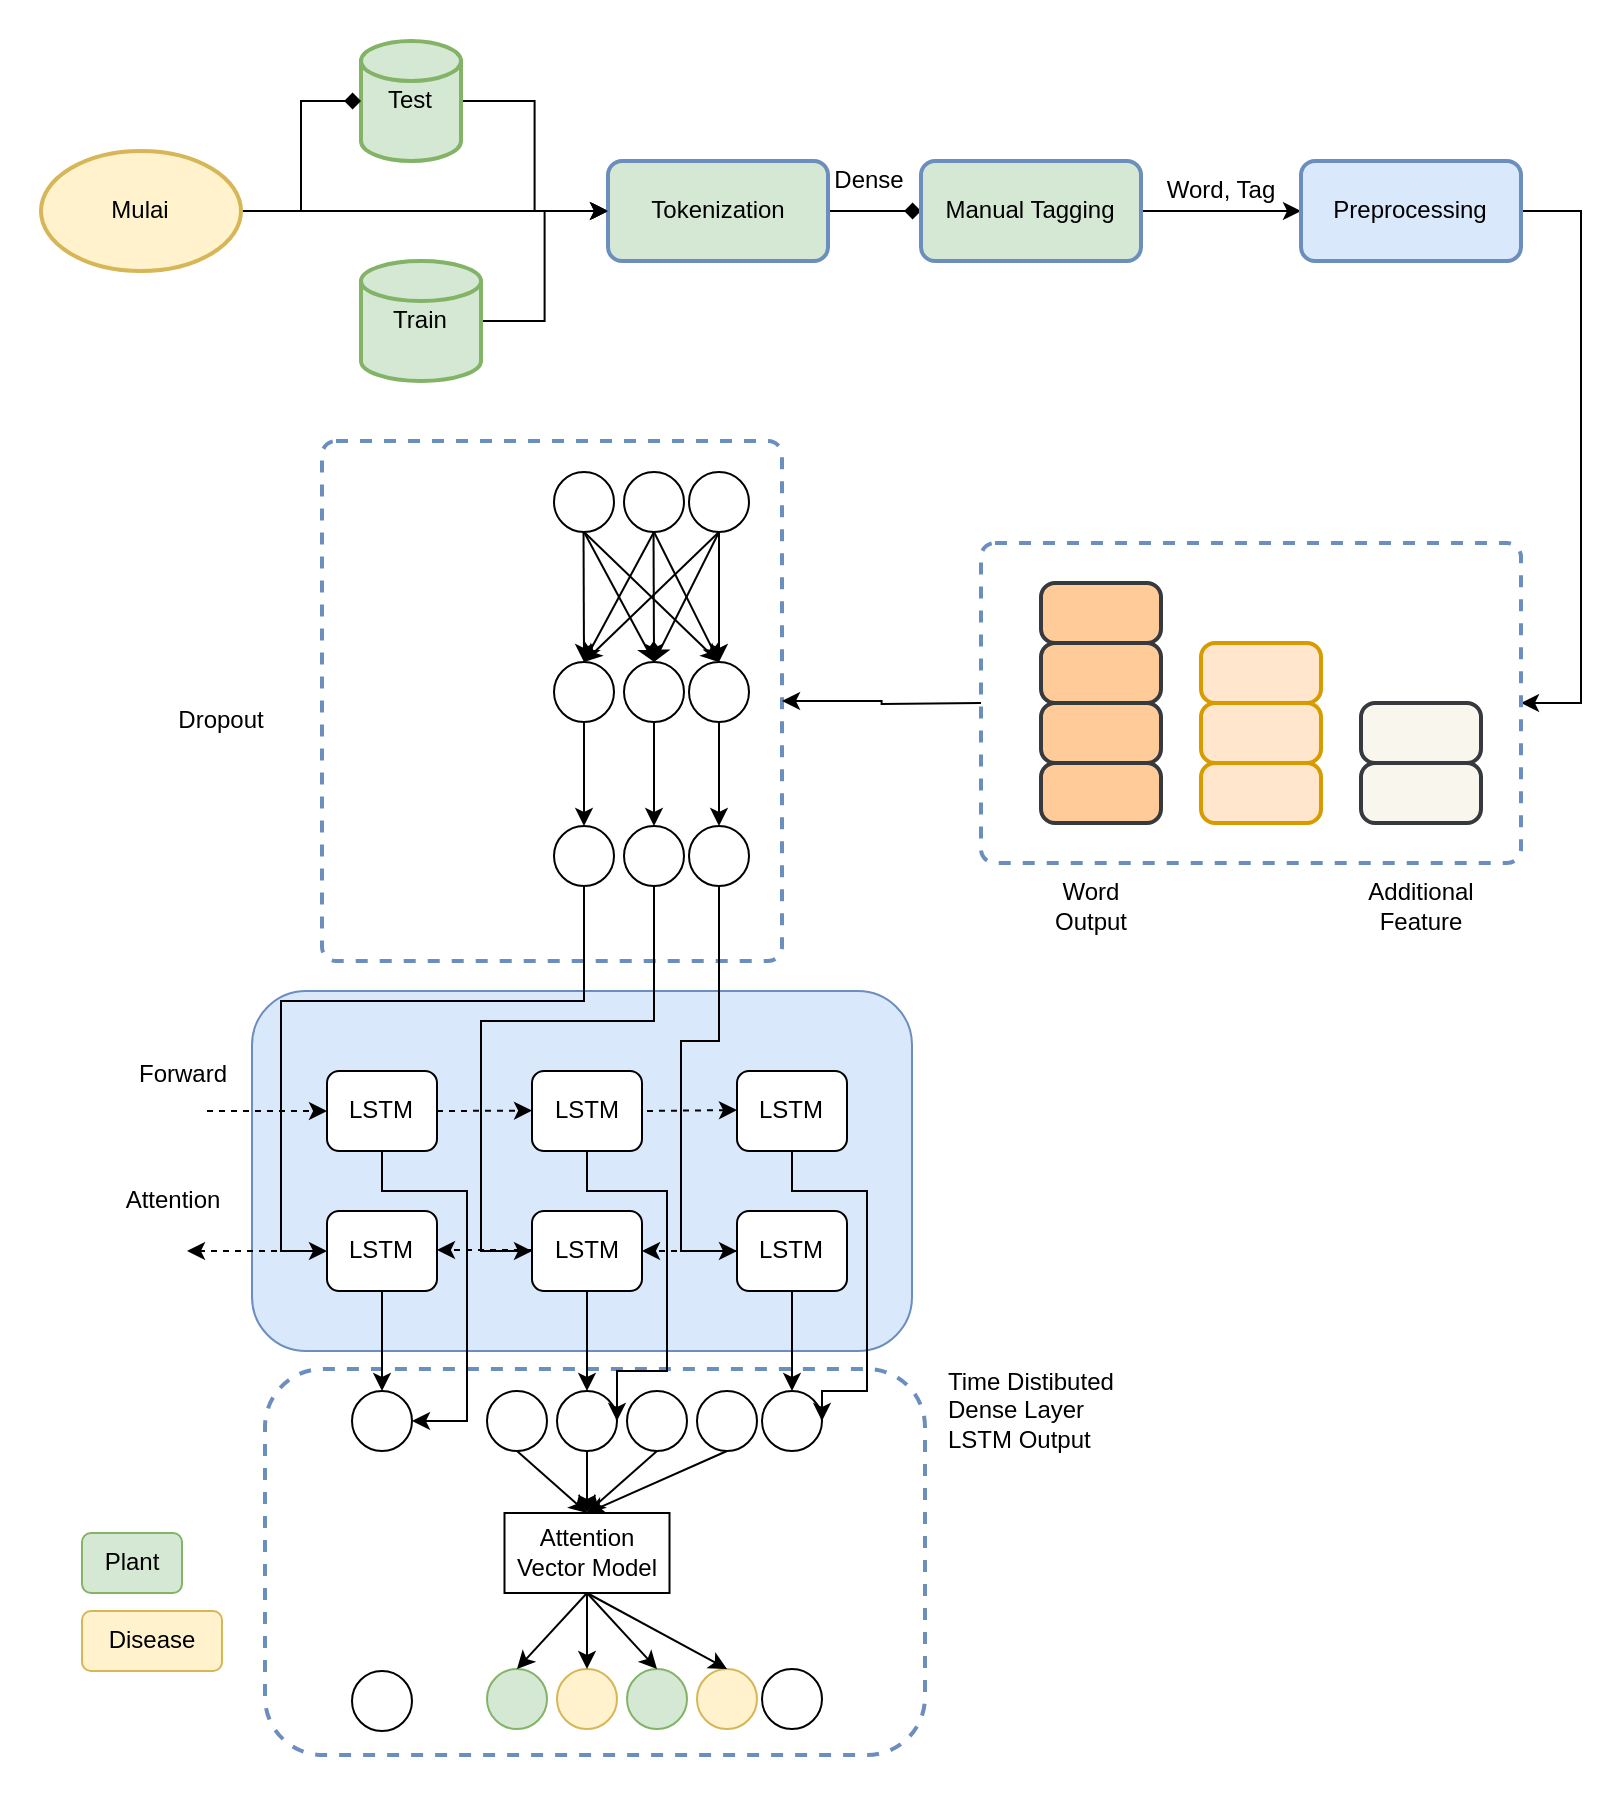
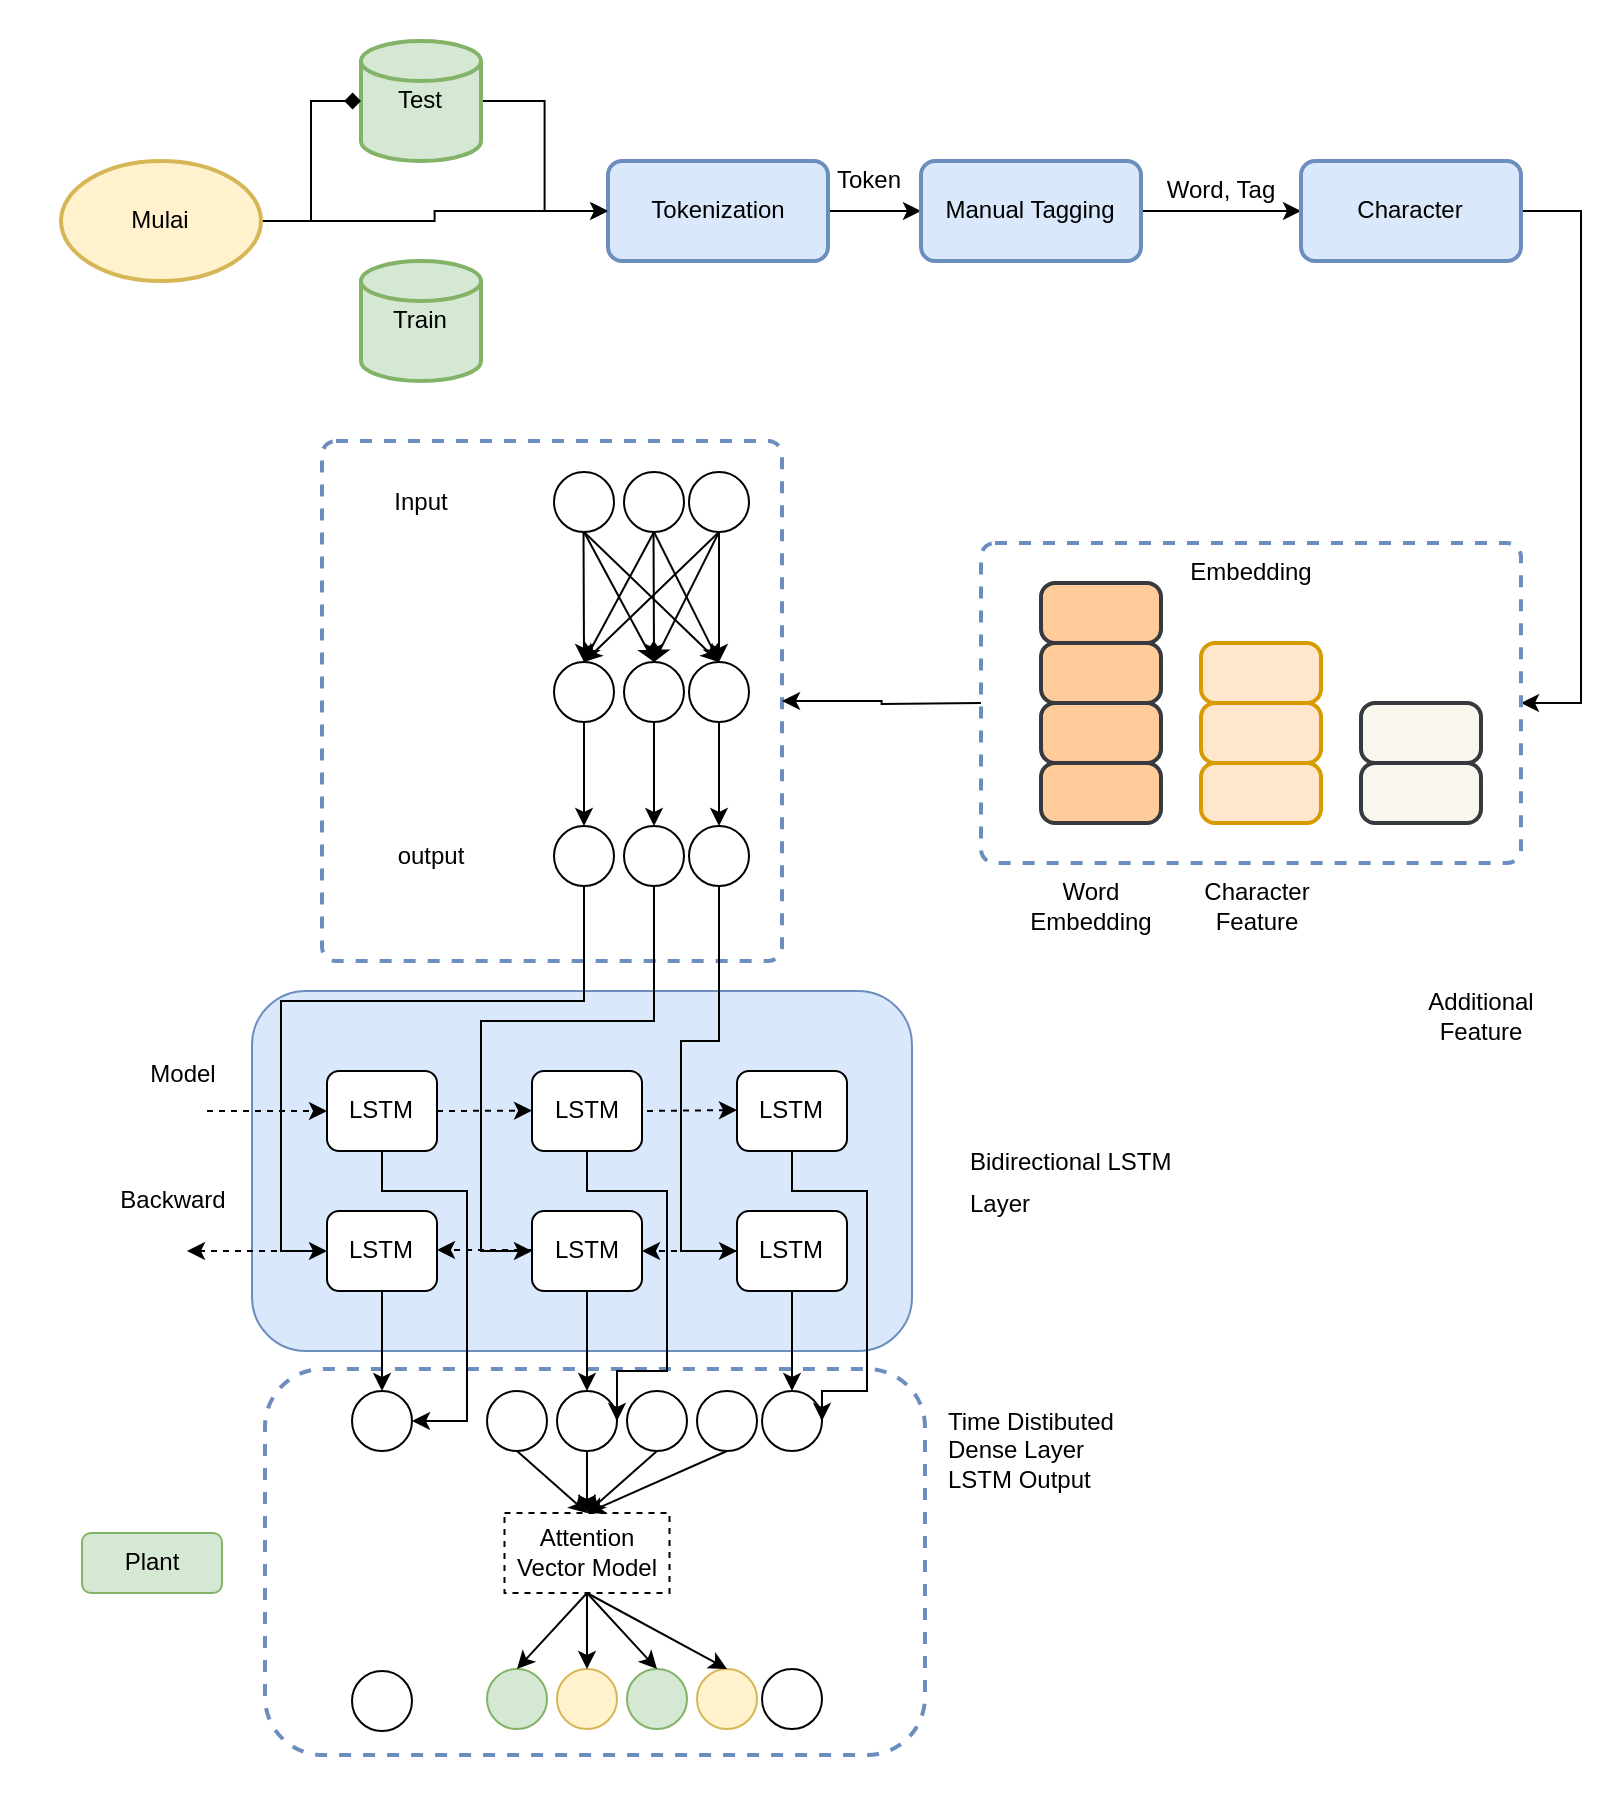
node "Test": size 100x120 -> 120x120
node "Dense": label "Dense" -> "Token"
node "Mulai": moved (141, 211) -> (161, 221)
node "Tokenization": fillcolor #d5e8d4 -> #dae8fc
edge "Tokenization" -> "Manual Tagging": arrowhead diamond -> classic
node "Manual Tagging": fillcolor #d5e8d4 -> #dae8fc
node "Preprocessing": label "Preprocessing" -> "Character"
edge "Train" -> "Tokenization": removed
node "Input": added
node "Embedding": added
node "Dropout": removed
node "output": added
node "Word Output": label "Word Output" -> "Word Embedding"
node "Character Feature": added
node "Additional Feature": moved (1421, 907) -> (1481, 1017)
node "Forward": label "Forward" -> "Model"
node "Bidirectional LSTM Layer": added
node "Attention": label "Attention" -> "Backward"
node "Time Distibuted Dense Layer LSTM Output": moved (1055, 1411) -> (1055, 1451)
node "Attention Vector Model": style solid -> dashed
node "Plant": size 100x60 -> 140x60
node "Disease": removed
